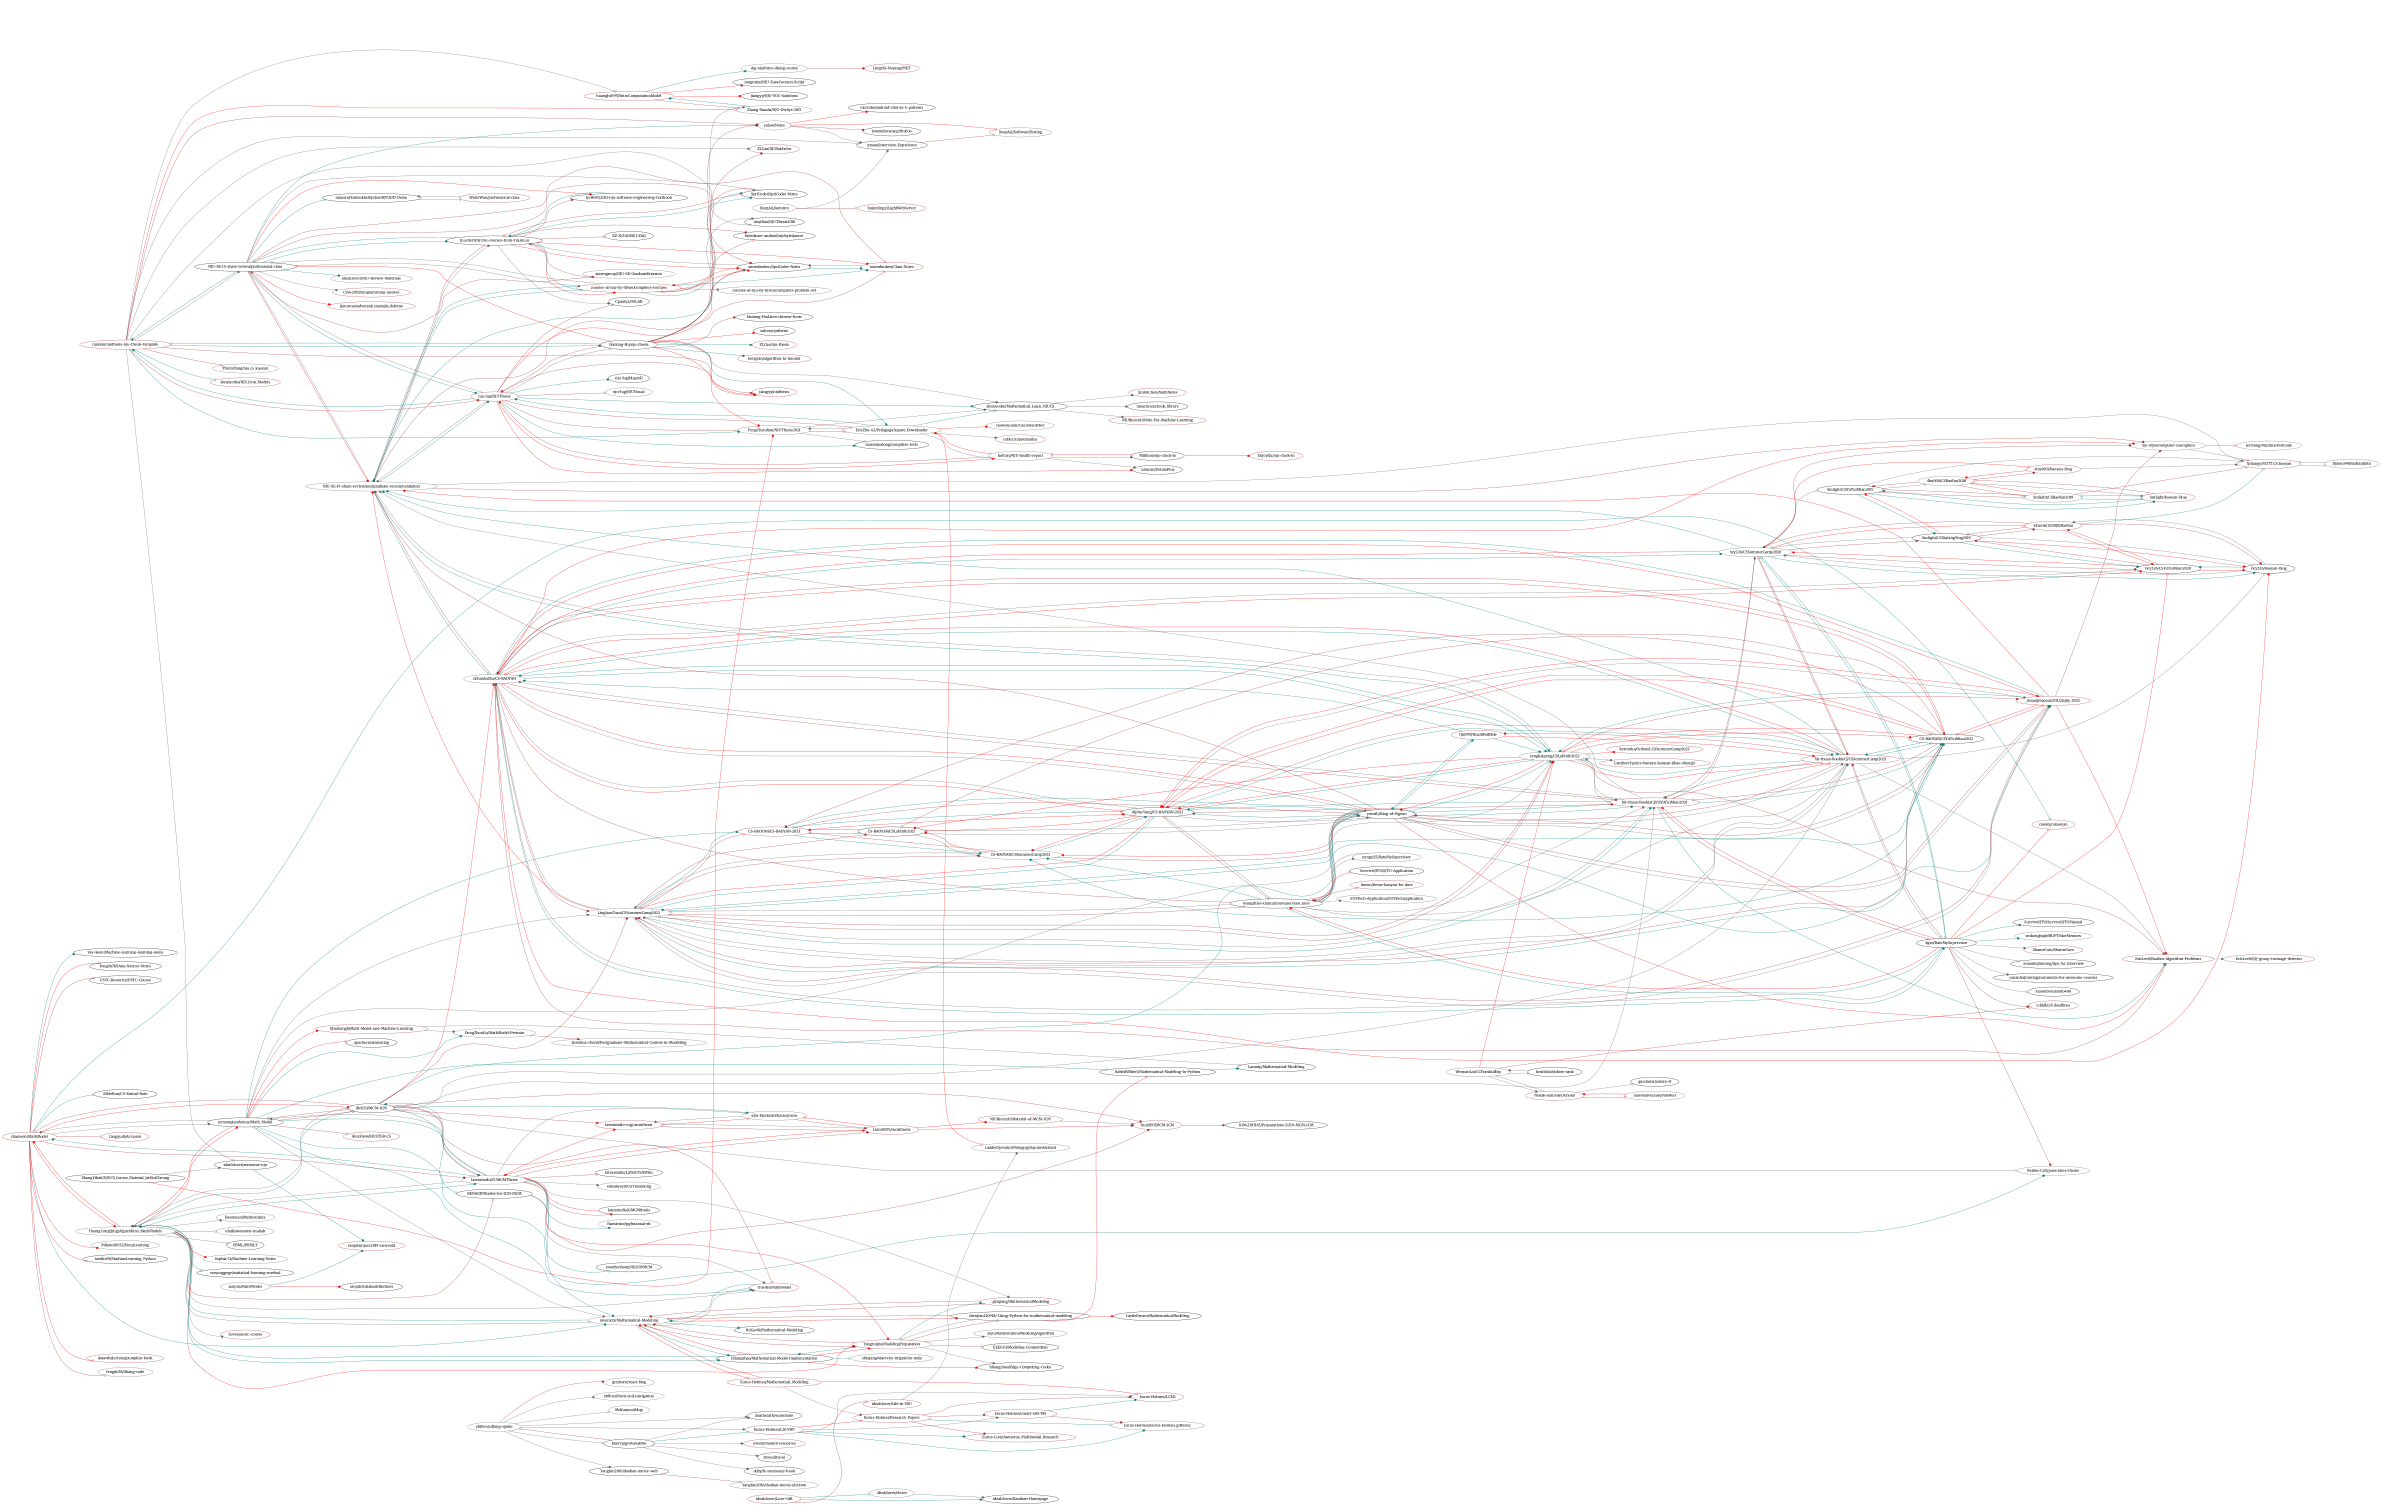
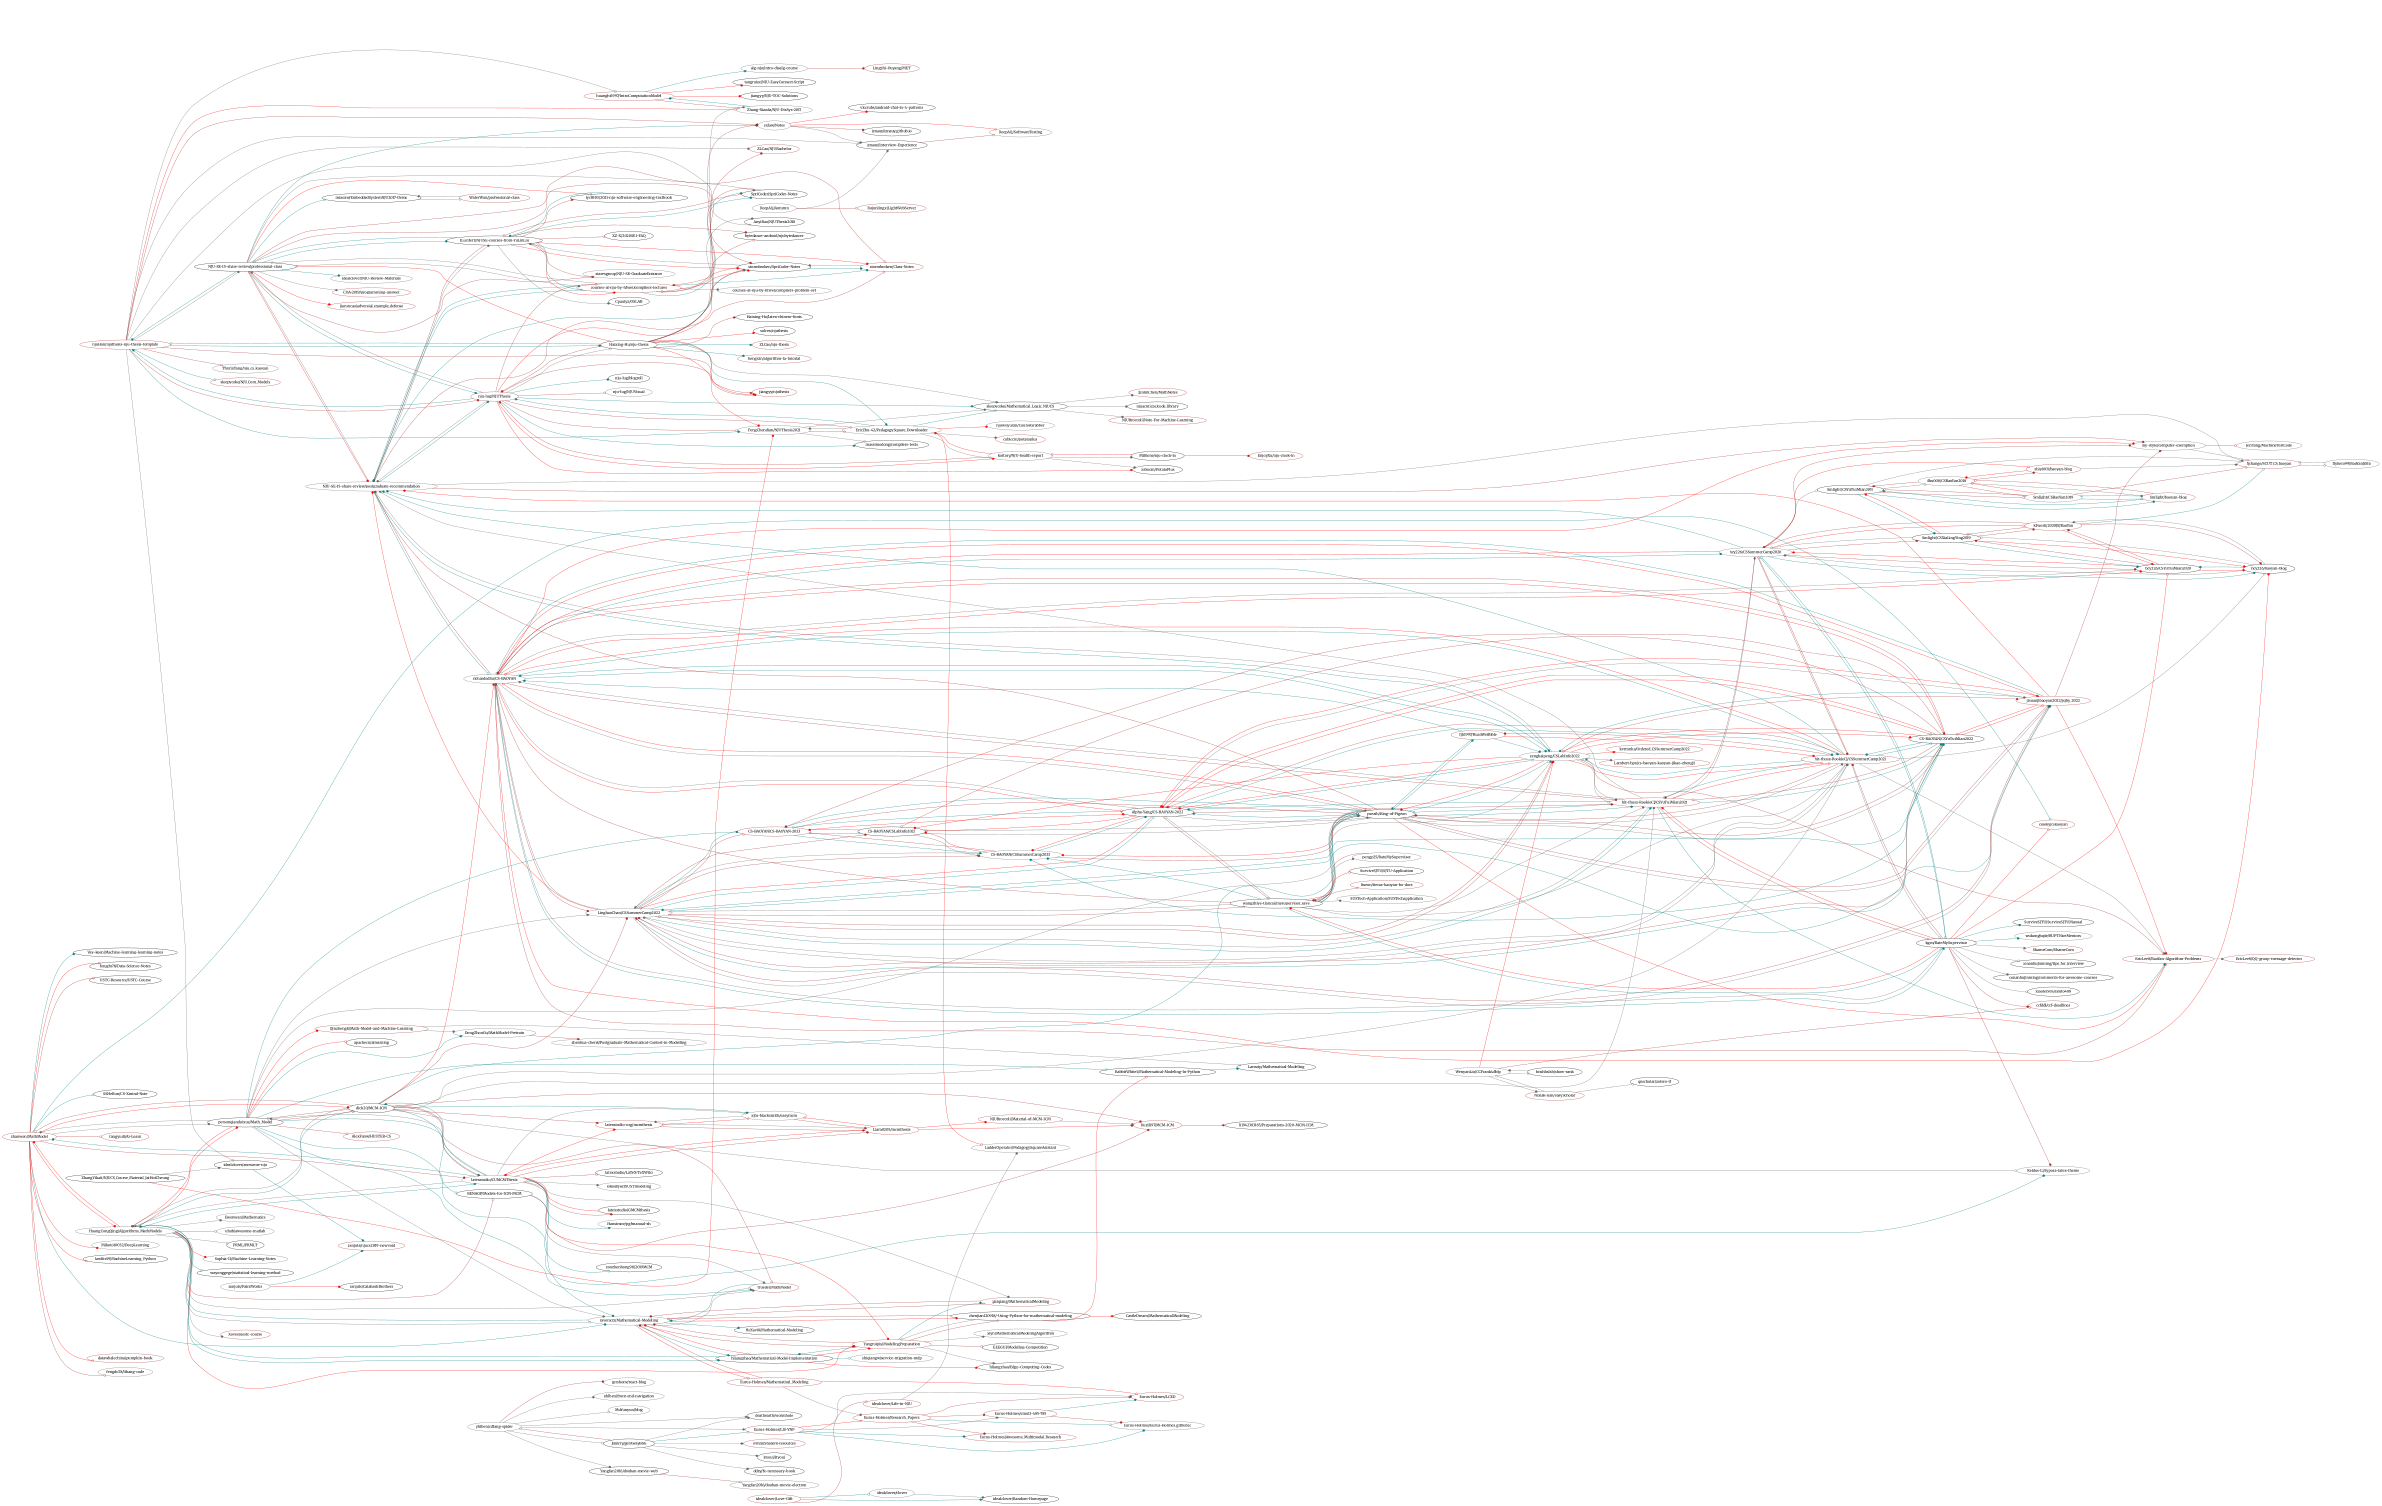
edge "NJU-SE-15-share-review/professional-class" -> "lyc8503/2021-nju-software-engineering-textbook": arrowhead diamond -> odot
edge "nju-lug/NJUThesis" -> "Cpaulyz/OSLAB": now "nju-lug/NJUThesis" -> "courses-at-nju-by-hfwei/compilers-lectures"
node "naivenaive/EasyPubMed": removed
node "Eurus-Com/Awesome_Multimodal_Research": label "Eurus-Com/Awesome_Multimodal_Research" -> "Eurus-Holmes/Awesome_Multimodal_Research"
